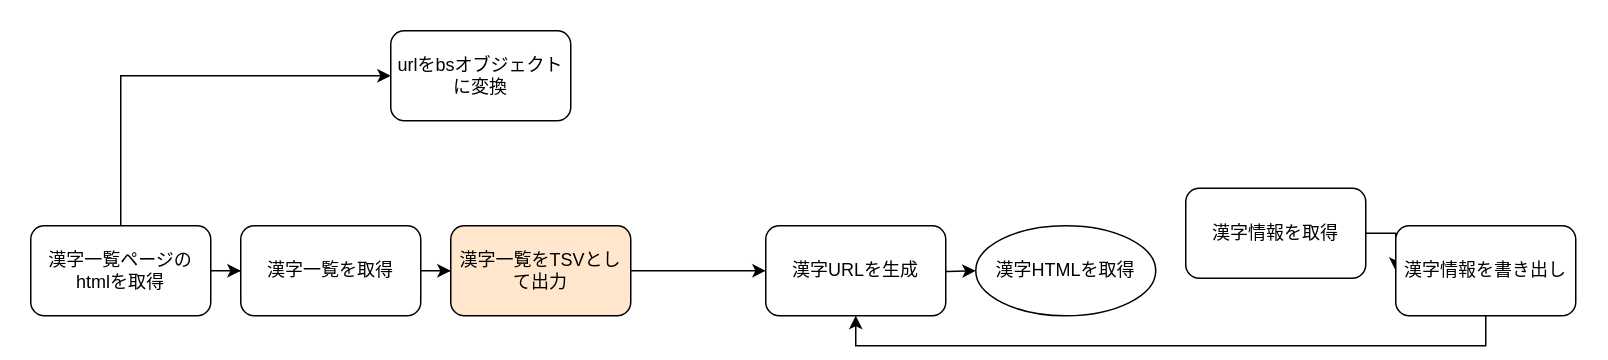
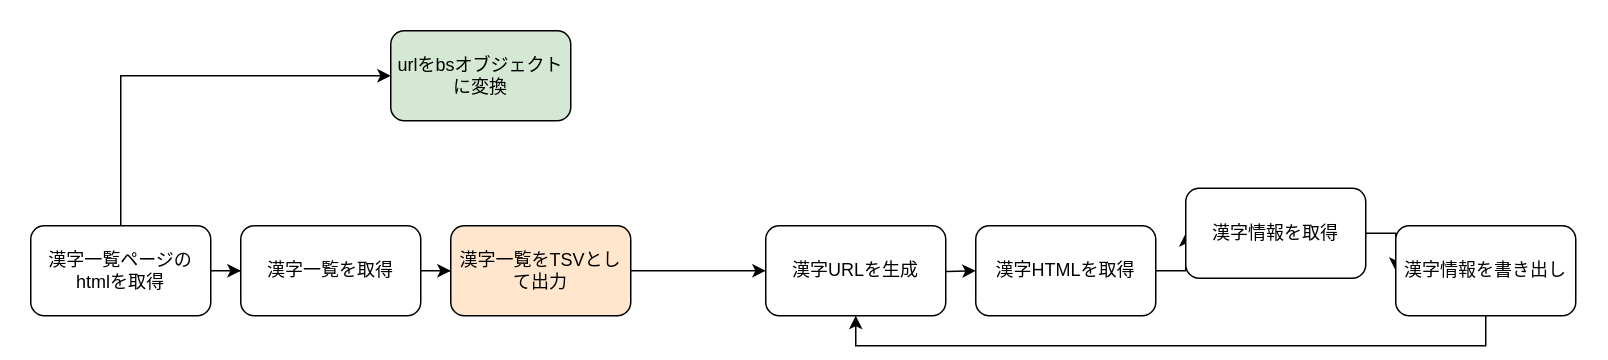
node "urlをbsオブジェクトに変換": fillcolor #ffffff -> #d5e8d4
node "漢字HTMLを取得": shape ellipse -> rounded rectangle
edge "漢字HTMLを取得" -> "漢字情報を取得": added
